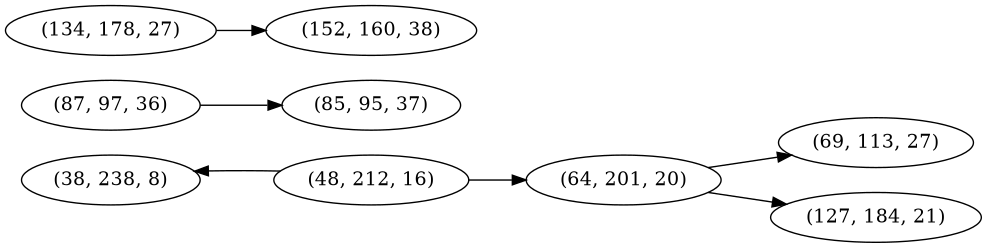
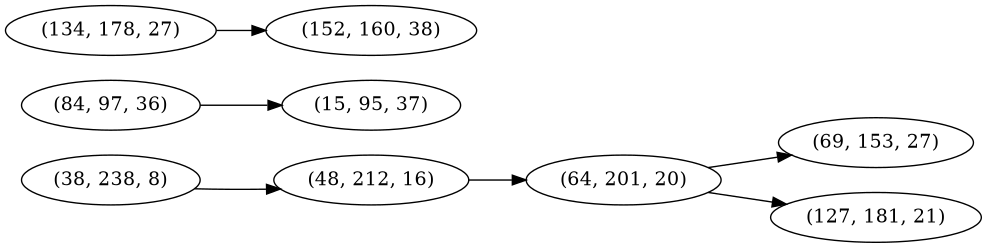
node "(87, 97, 36)": label "(87, 97, 36)" -> "(84, 97, 36)"
node "(85, 95, 37)": label "(85, 95, 37)" -> "(15, 95, 37)"
node "(69, 113, 27)": label "(69, 113, 27)" -> "(69, 153, 27)"
edge "(48, 212, 16)" -> "(38, 238, 8)": reversed
node "(127, 184, 21)": label "(127, 184, 21)" -> "(127, 181, 21)"
